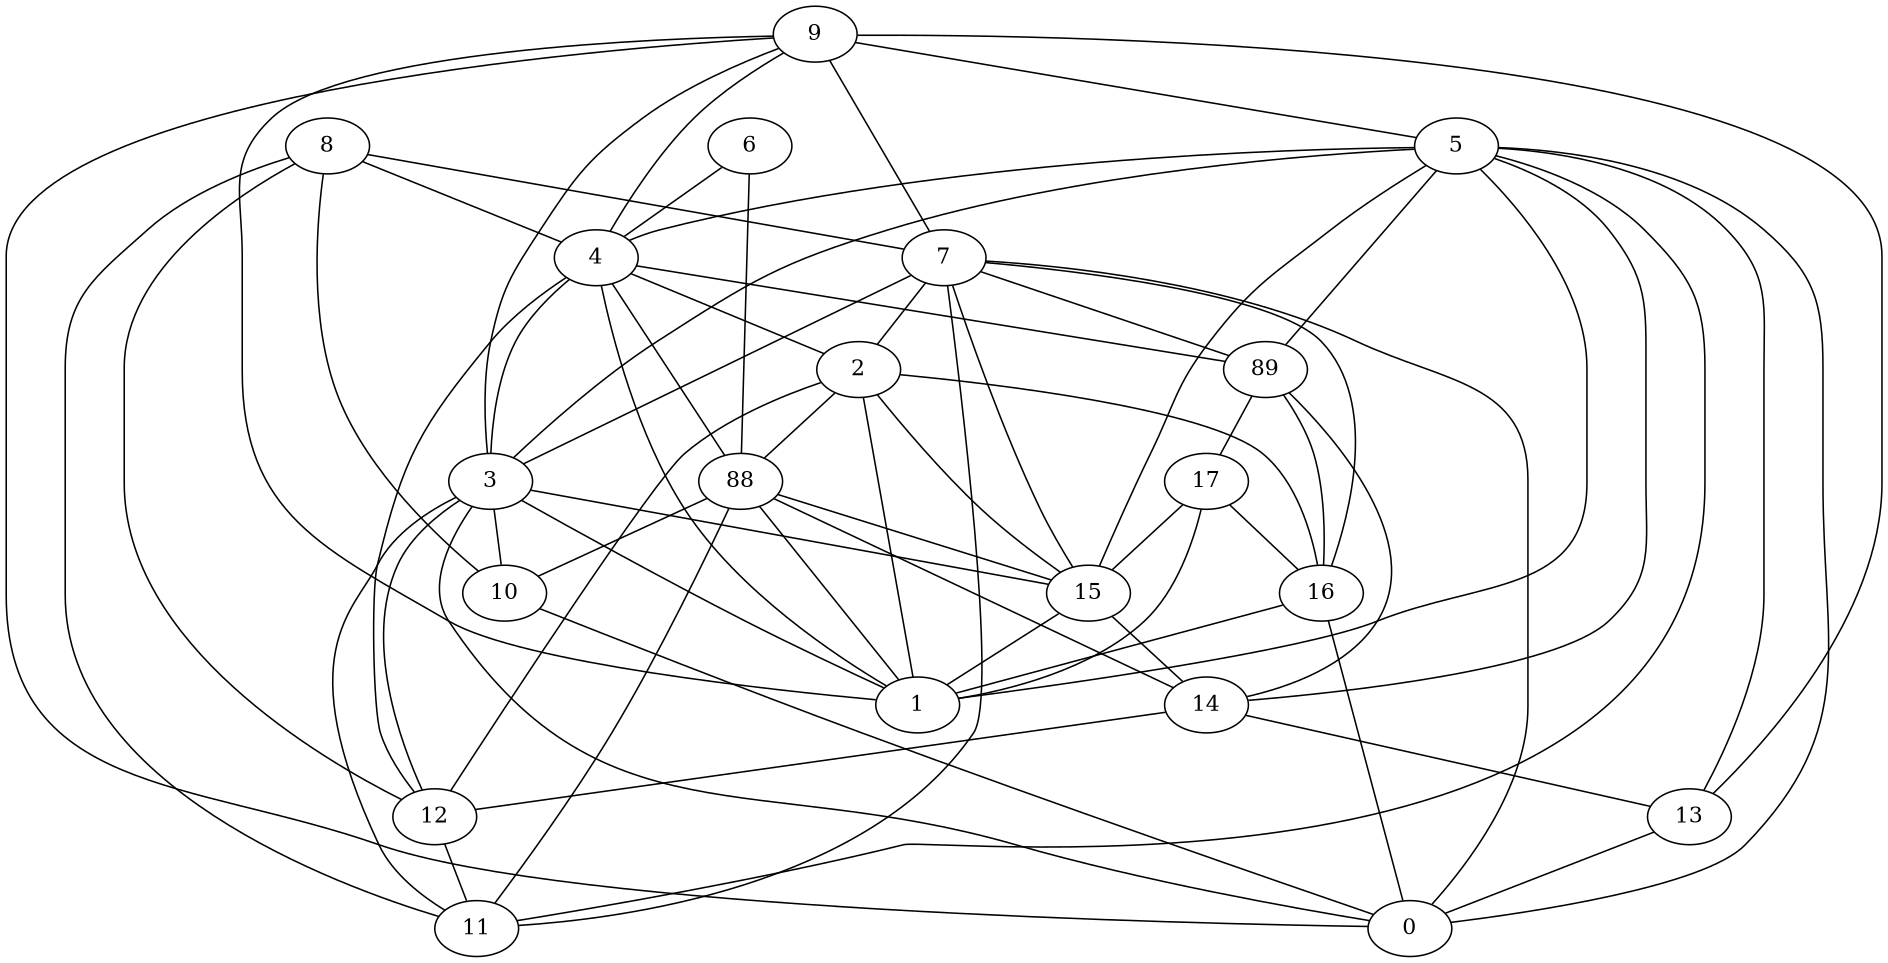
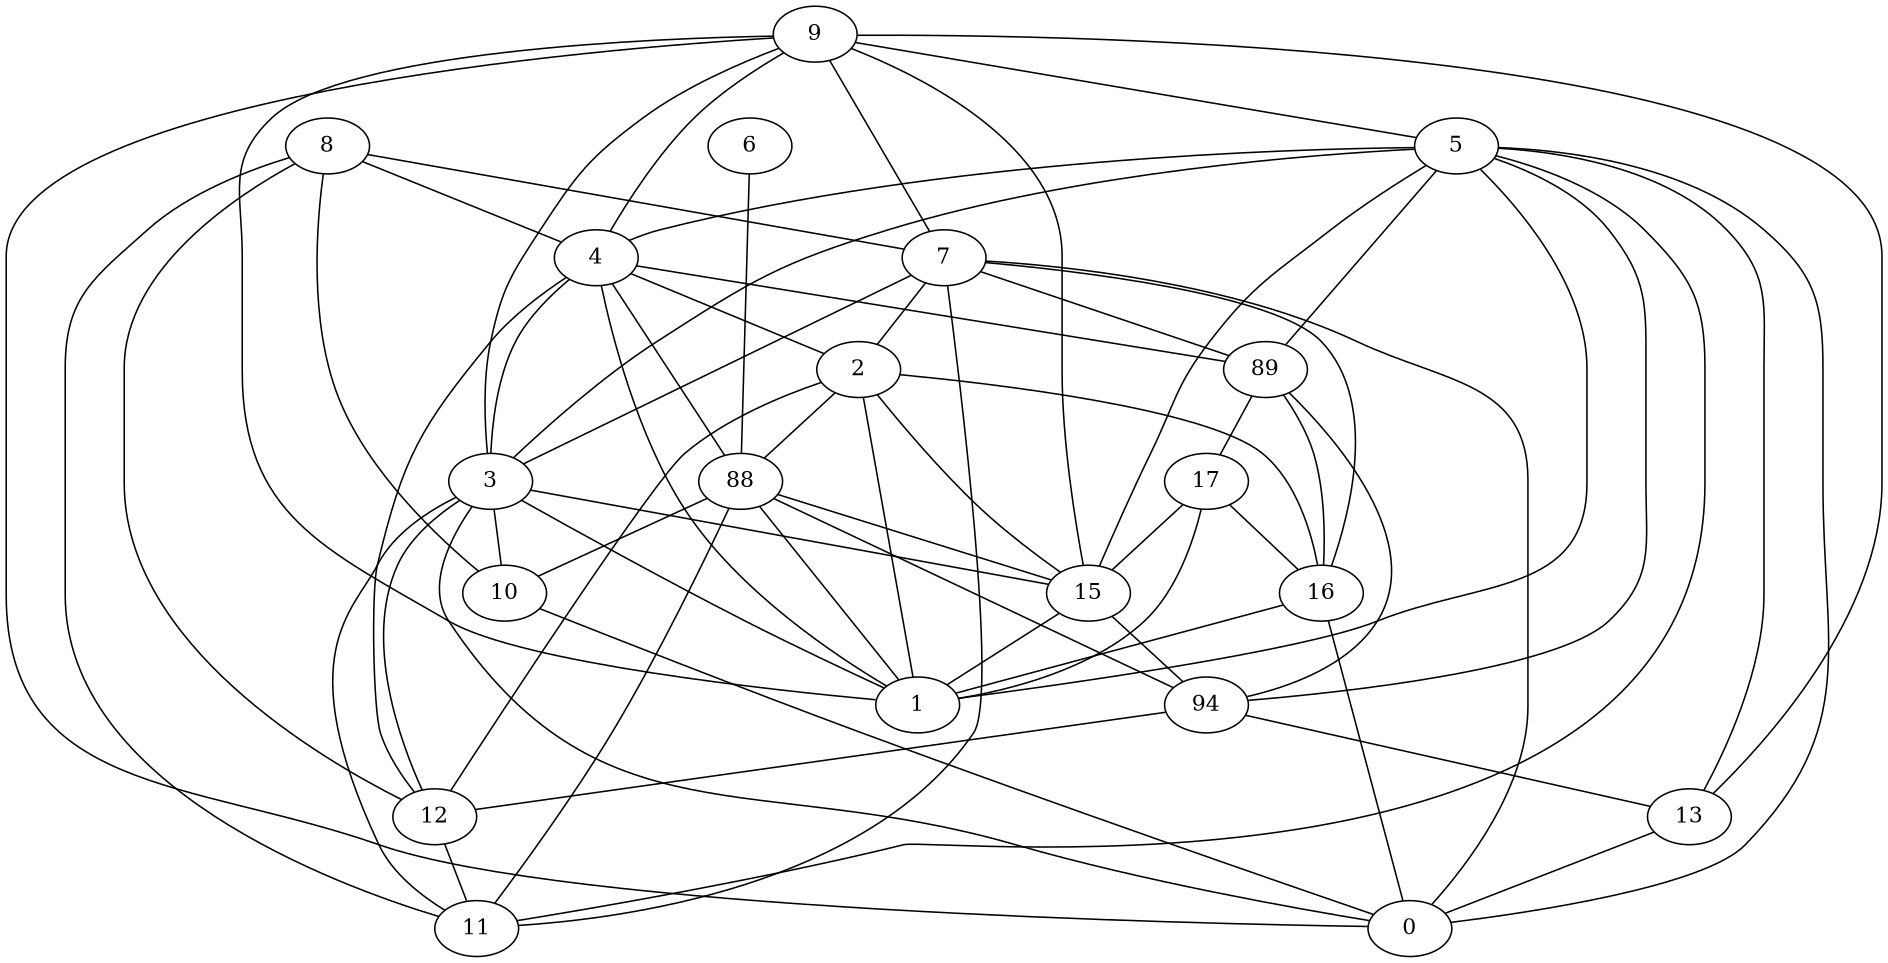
edge "6" -- "4": removed
edge "7" -- "15": now "9" -- "15"
node "14": label "14" -> "94"
